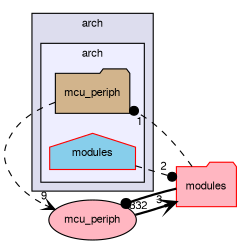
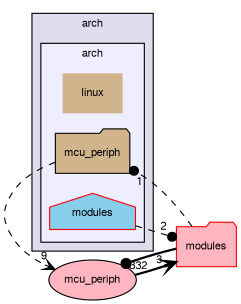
node "linux": added
